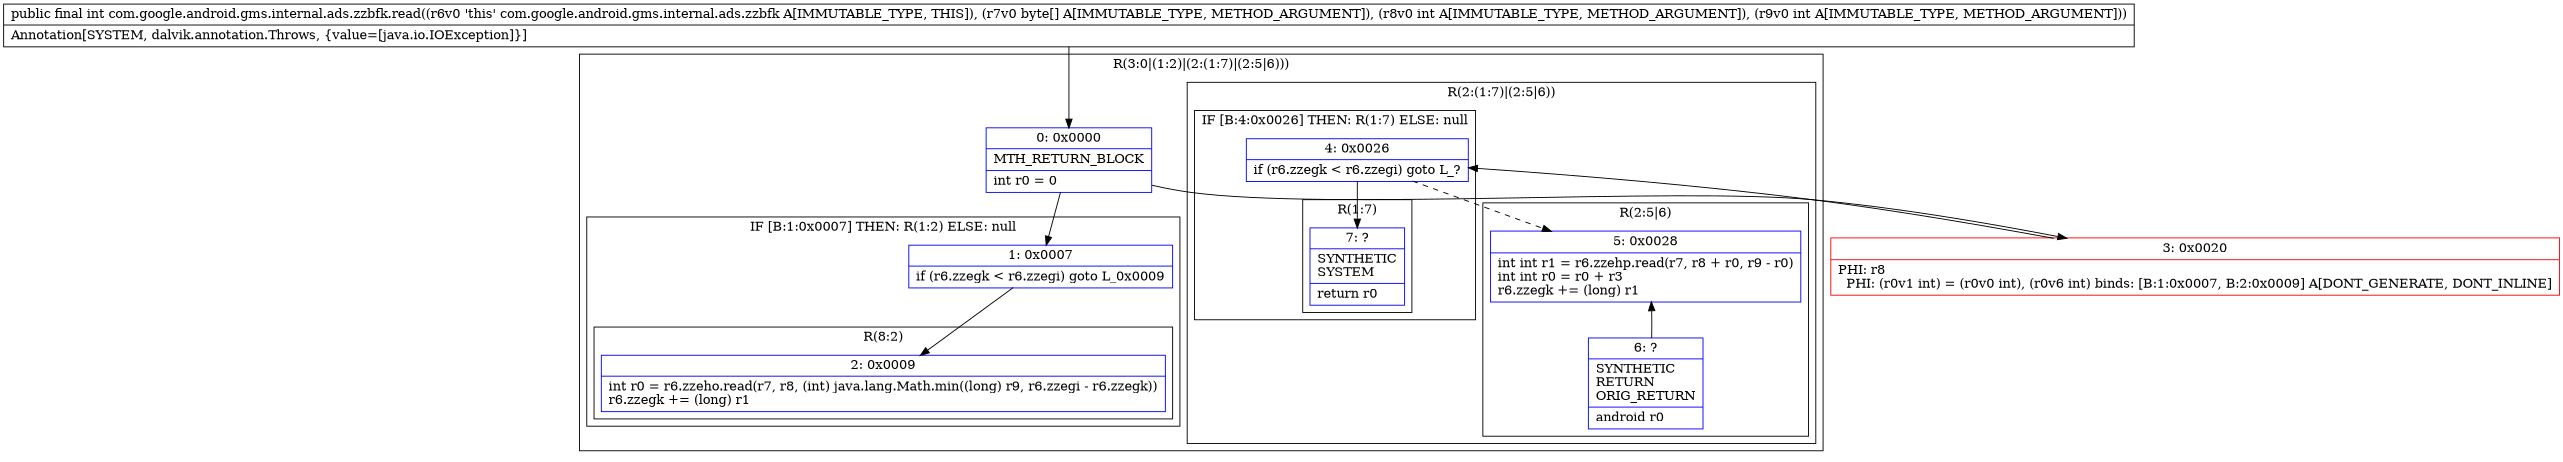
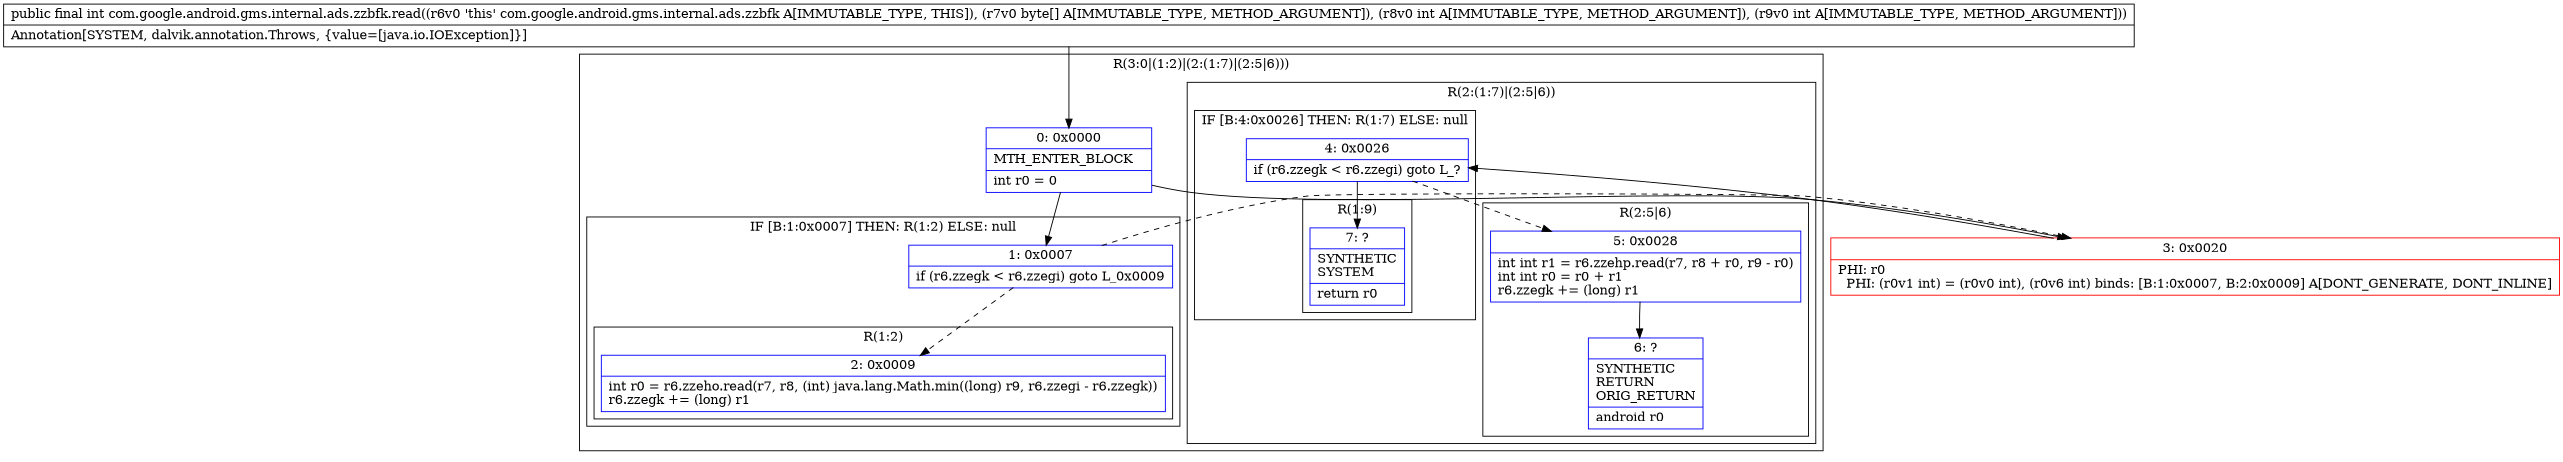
node "0: 0x0000": text "MTH_RETURN_BLOCK" -> "MTH_ENTER_BLOCK"
edge "1: 0x0007" -> "3: 0x0020": added
cluster "R(1:7)": label "R(1:7)" -> "R(1:9)"
node "3: 0x0020": text "PHI: r8" -> "PHI: r0"
node "5: 0x0028": text "int int r0 = r0 + r3" -> "int int r0 = r0 + r1"
edge "1: 0x0007" -> "2: 0x0009": style solid -> dashed
edge "6: ?" -> "5: 0x0028": reversed
cluster "R(8:2)": label "R(8:2)" -> "R(1:2)"
